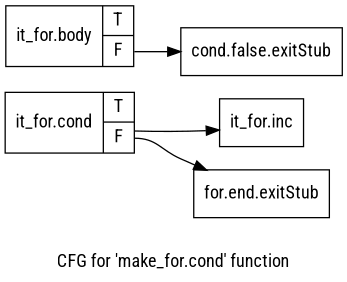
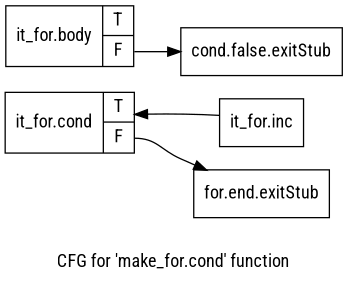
edge "it_for.cond" -> "it_for.inc": reversed
